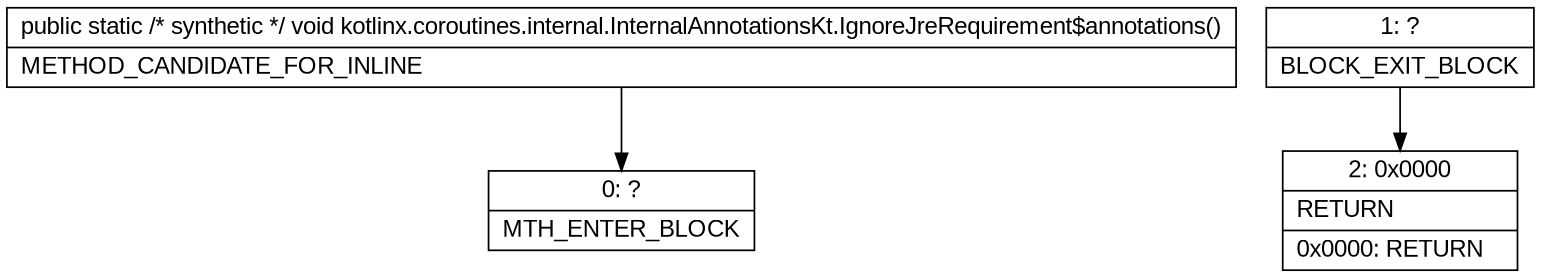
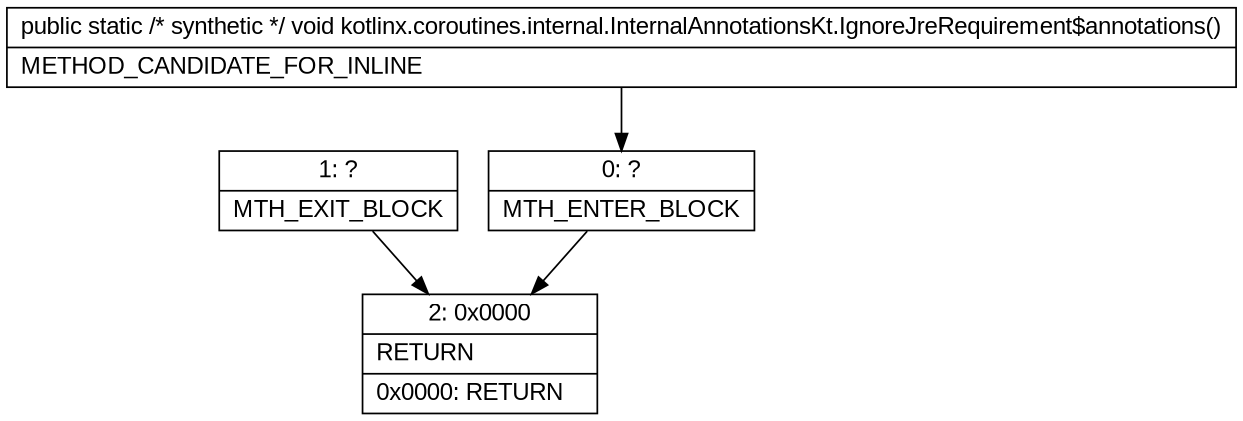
node "1: ?": text "BLOCK_EXIT_BLOCK" -> "MTH_EXIT_BLOCK"
edge "0: ?" -> "2: 0x0000": added
